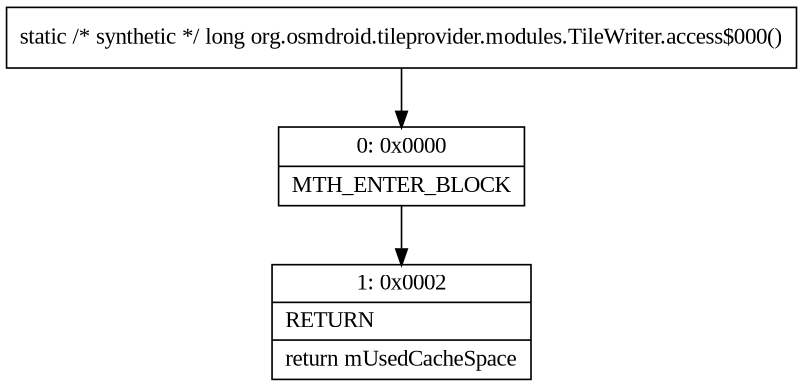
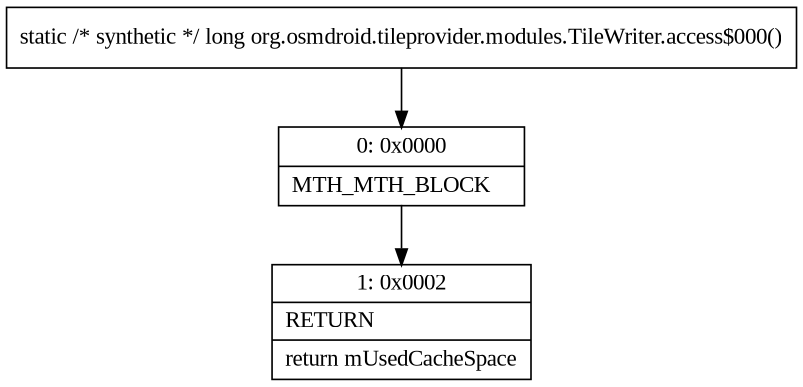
node "0: 0x0000": text "MTH_ENTER_BLOCK" -> "MTH_MTH_BLOCK"
